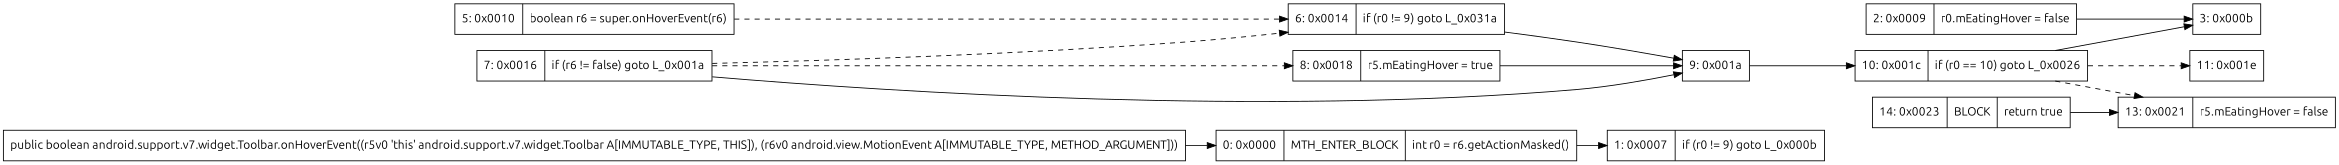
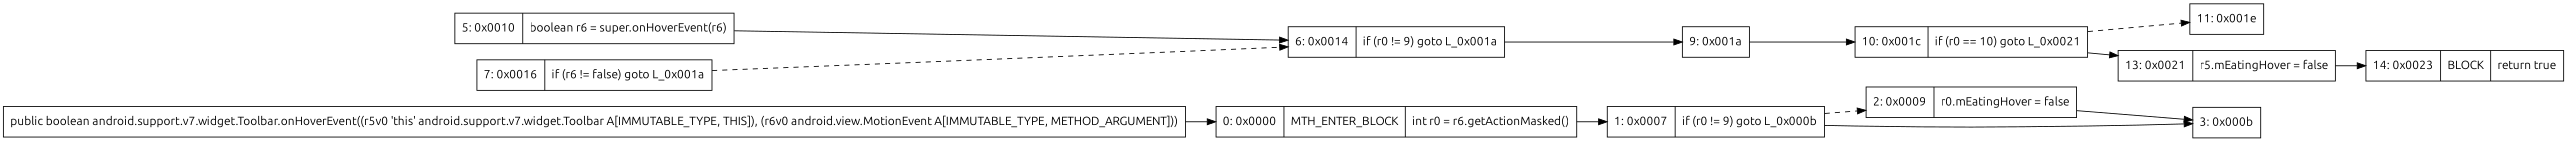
edge "5: 0x0010" -> "6: 0x0014": style dashed -> solid
node "6: 0x0014": text "if (r0 != 9) goto L_0x031a" -> "if (r0 != 9) goto L_0x001a"
edge "10: 0x001c" -> "3: 0x000b": now "1: 0x0007" -> "3: 0x000b"
node "10: 0x001c": text "if (r0 == 10) goto L_0x0026" -> "if (r0 == 10) goto L_0x0021"
node "8: 0x0018": removed
edge "10: 0x001c" -> "13: 0x0021": style dashed -> solid
edge "7: 0x0016" -> "9: 0x001a": removed
edge "1: 0x0007" -> "2: 0x0009": added
edge "14: 0x0023" -> "13: 0x0021": reversed
